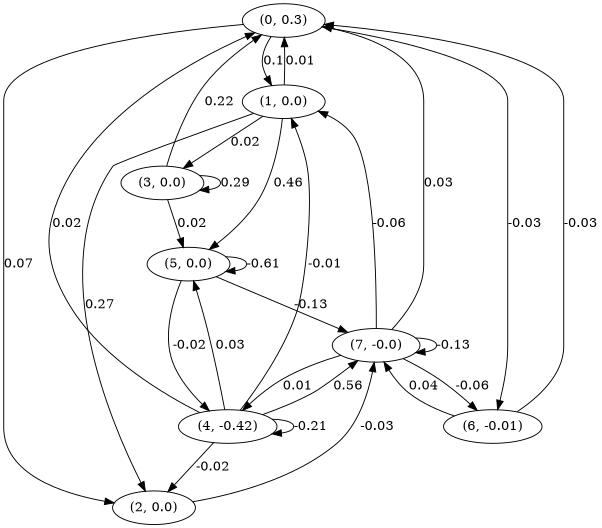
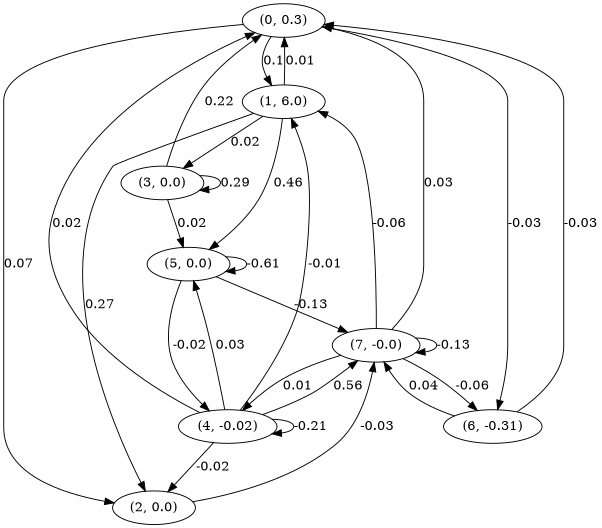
node "(1, 0.0)": label "(1, 0.0)" -> "(1, 6.0)"
node "(4, -0.42)": label "(4, -0.42)" -> "(4, -0.02)"
node "(6, -0.01)": label "(6, -0.01)" -> "(6, -0.31)"
